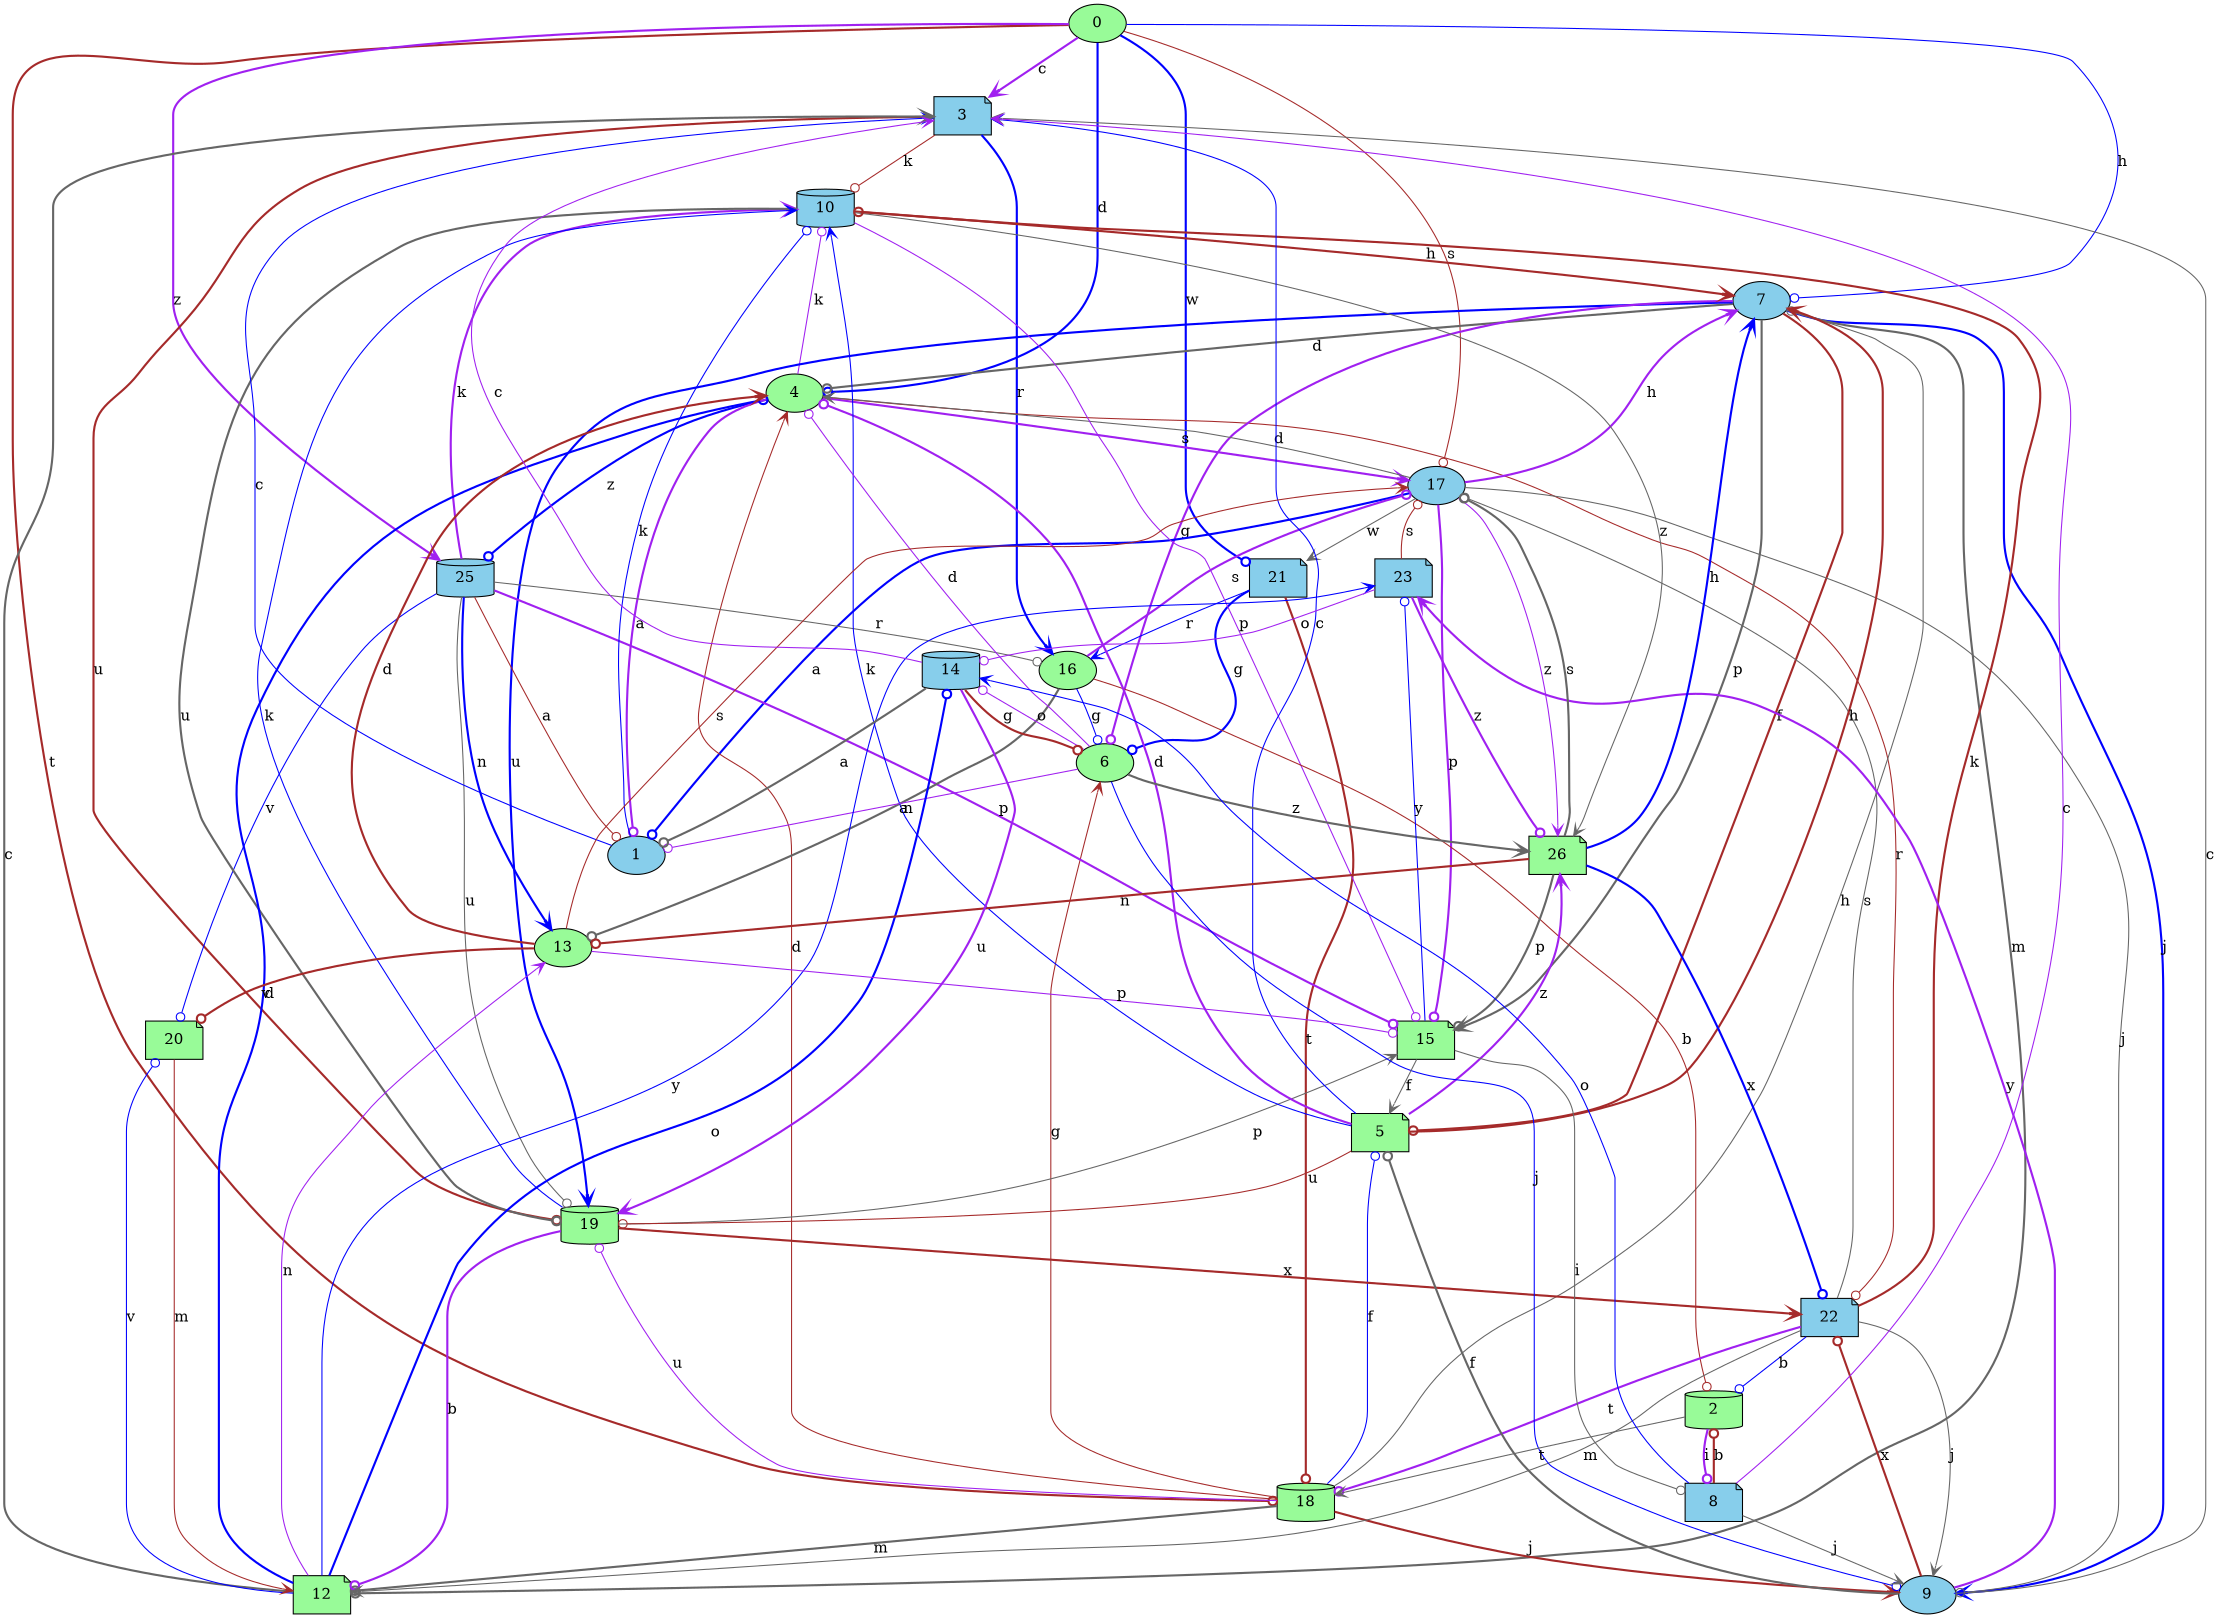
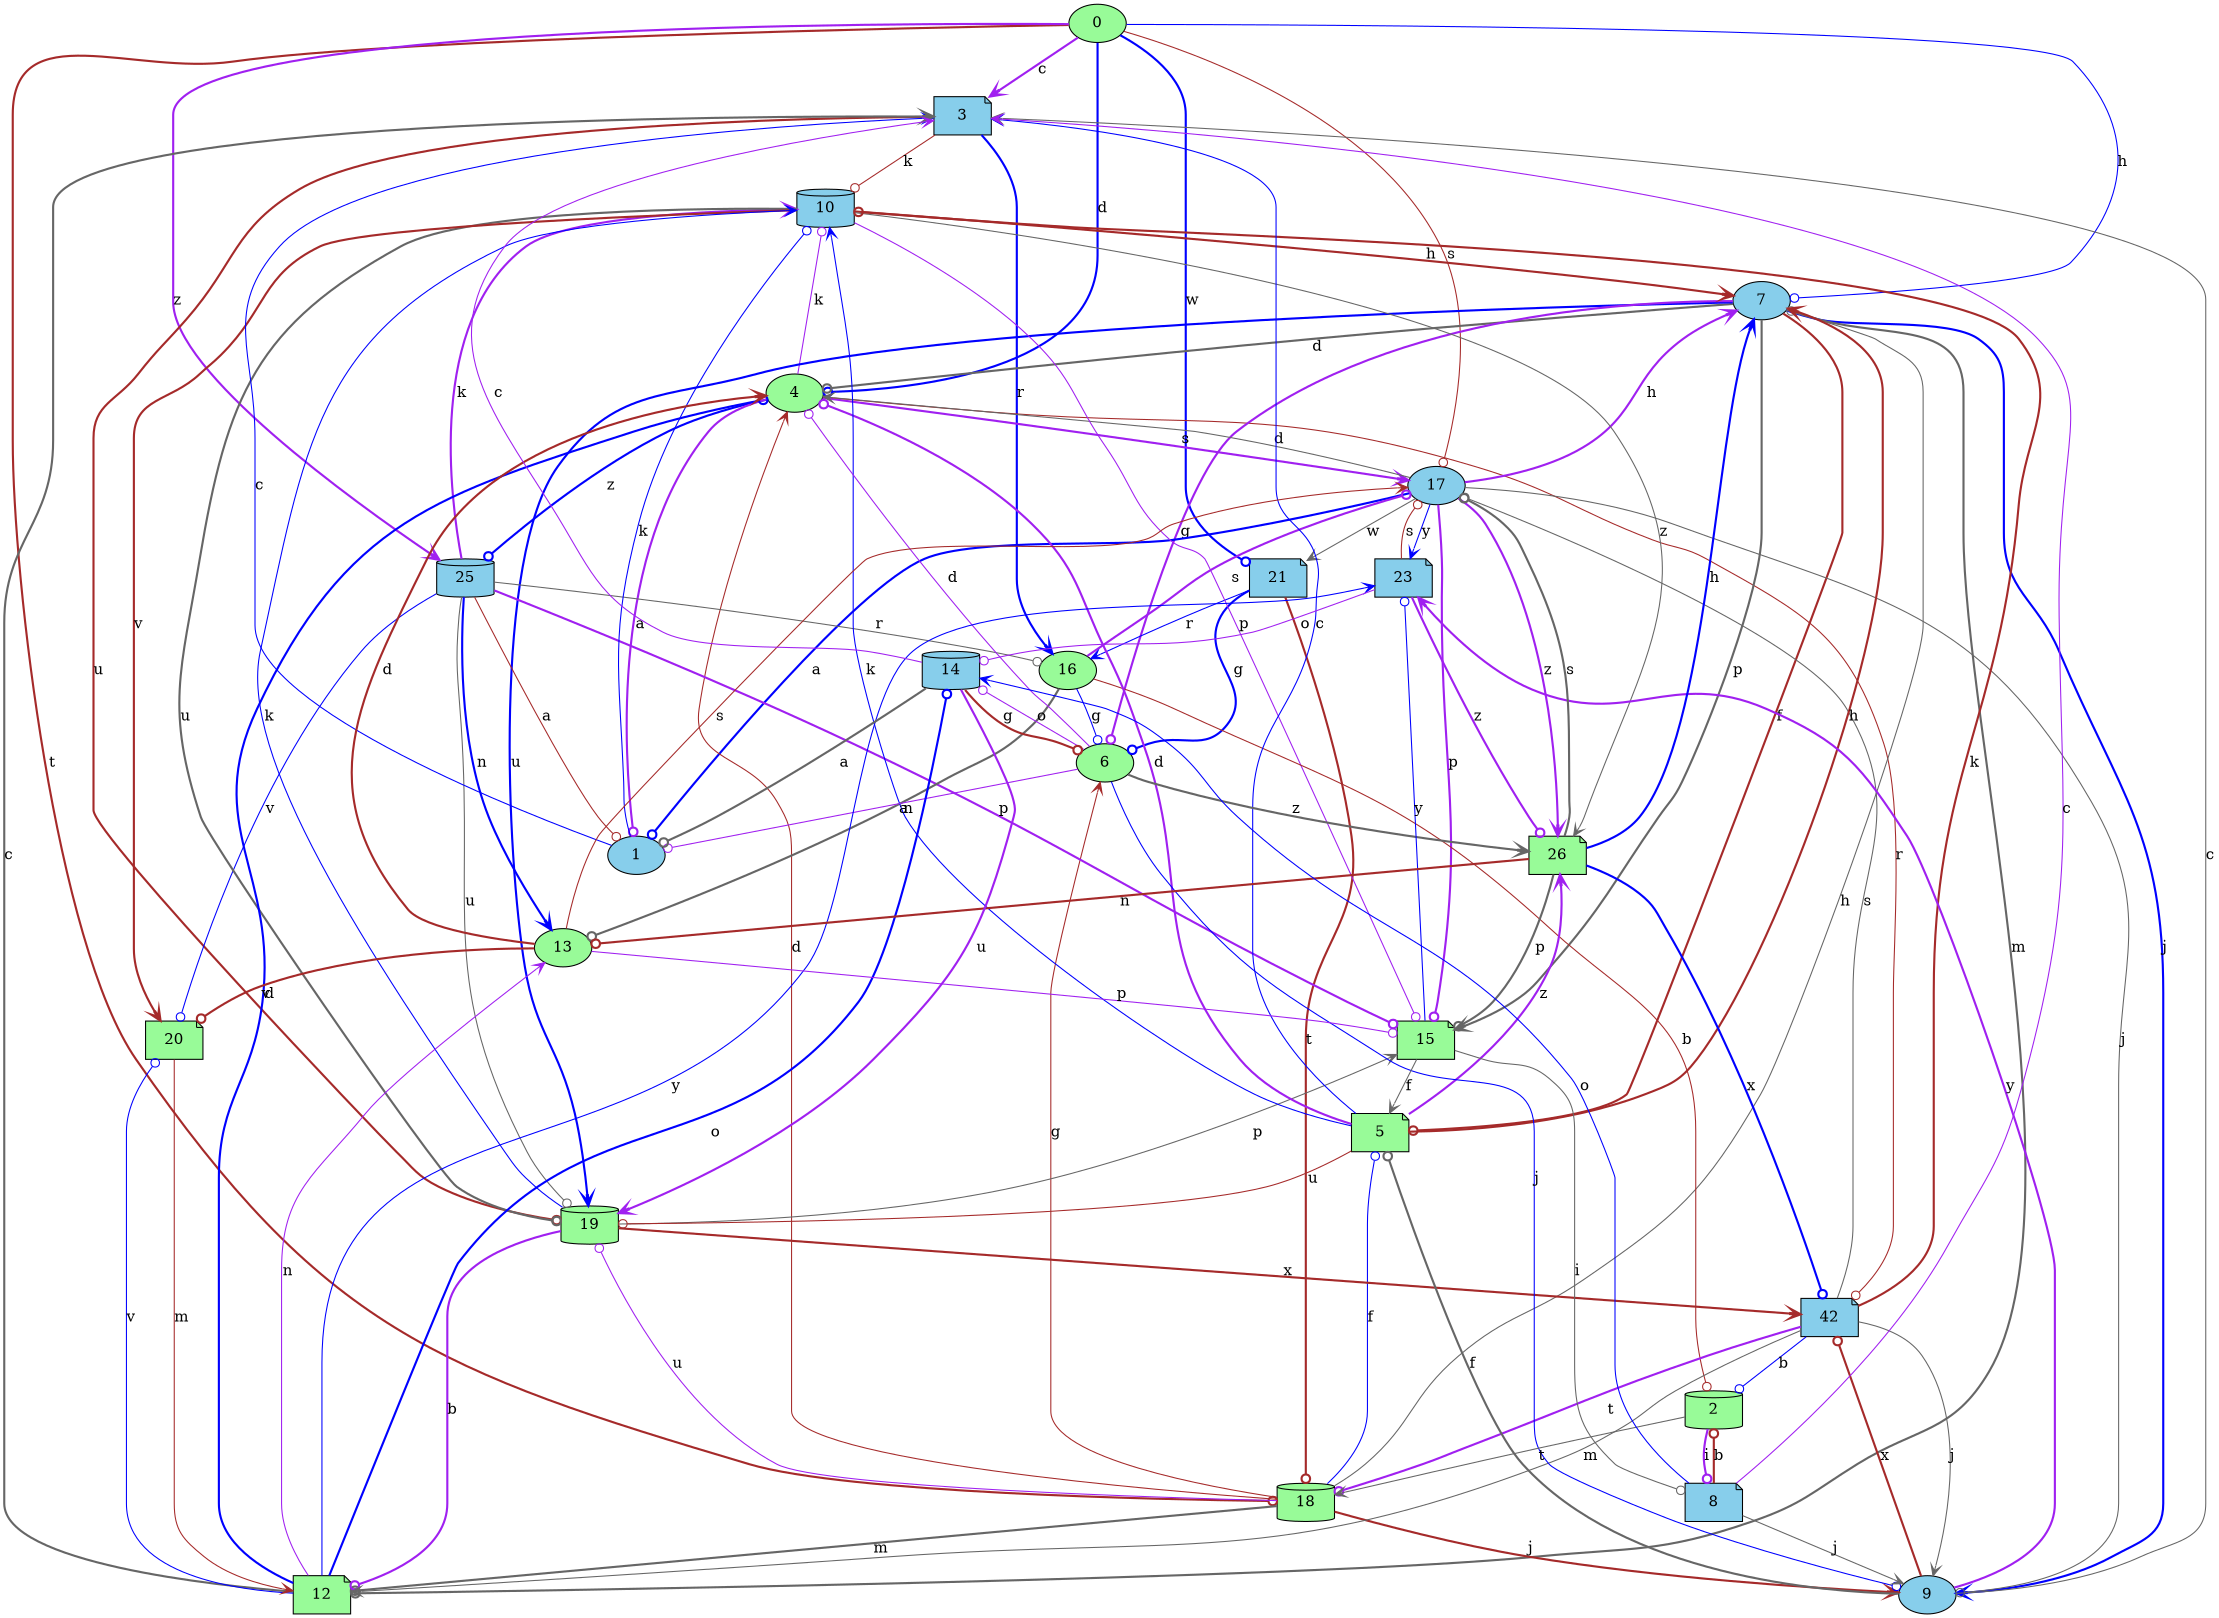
edge "10" -> "20": added, label "v"
edge "17" -> "23": added, label "y"
edge "17" -> "26": style solid -> bold
node "22": label "22" -> "42"
